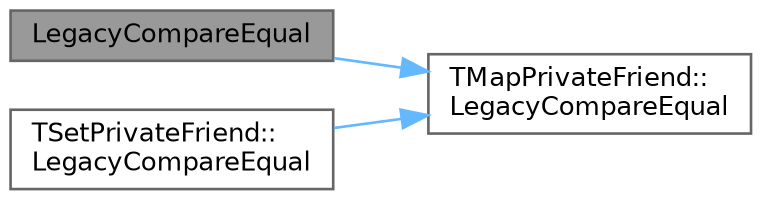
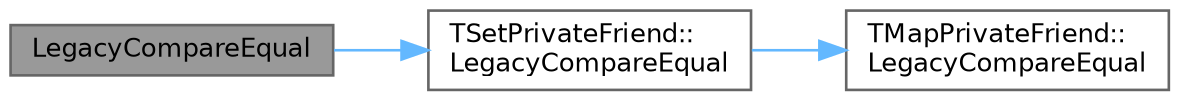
edge "LegacyCompareEqual" -> "TMapPrivateFriend:: LegacyCompareEqual": now "LegacyCompareEqual" -> "TSetPrivateFriend:: LegacyCompareEqual"
